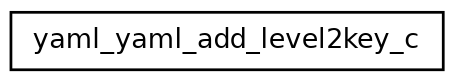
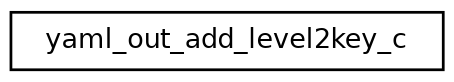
node "yaml_yaml_add_level2key_c": label "yaml_yaml_add_level2key_c" -> "yaml_out_add_level2key_c"
